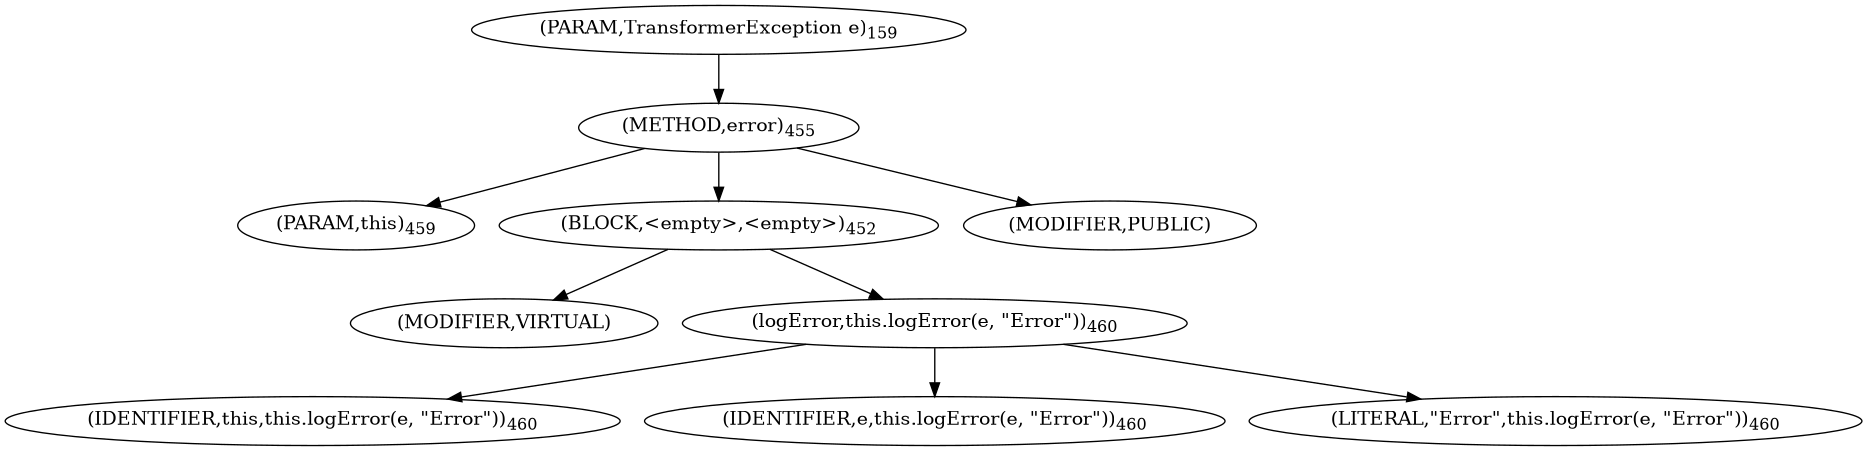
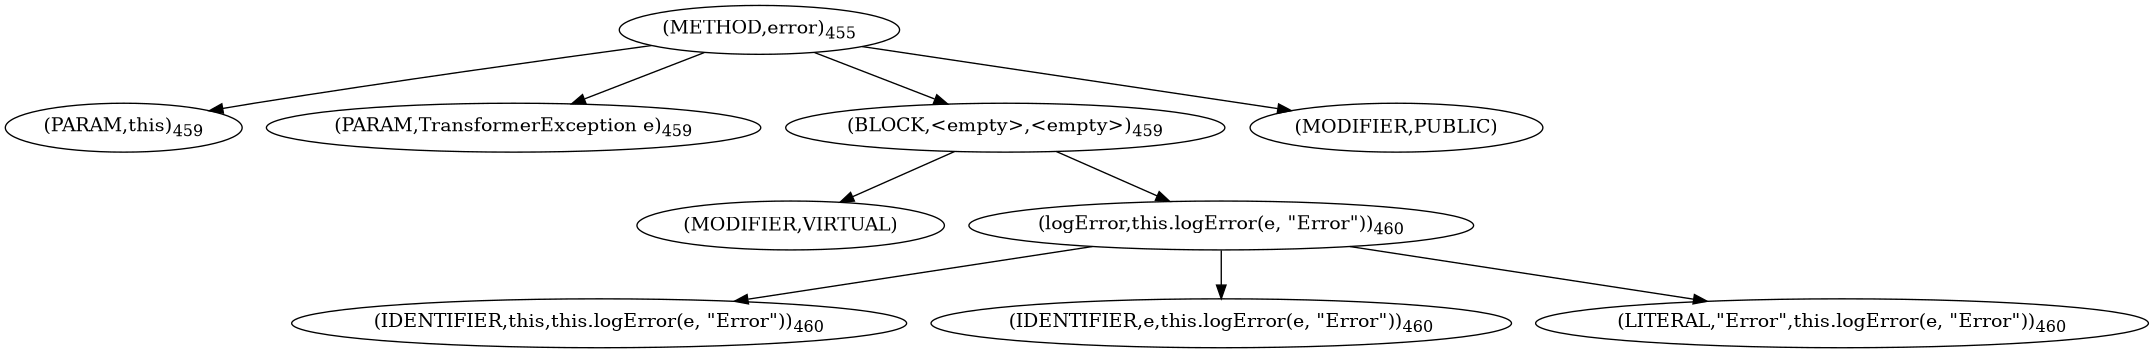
node "(PARAM,TransformerException e)": text "159" -> "459"
edge "(PARAM,TransformerException e)" -> "(METHOD,error)": reversed
node "(BLOCK,<empty>,<empty>)": text "452" -> "459"
